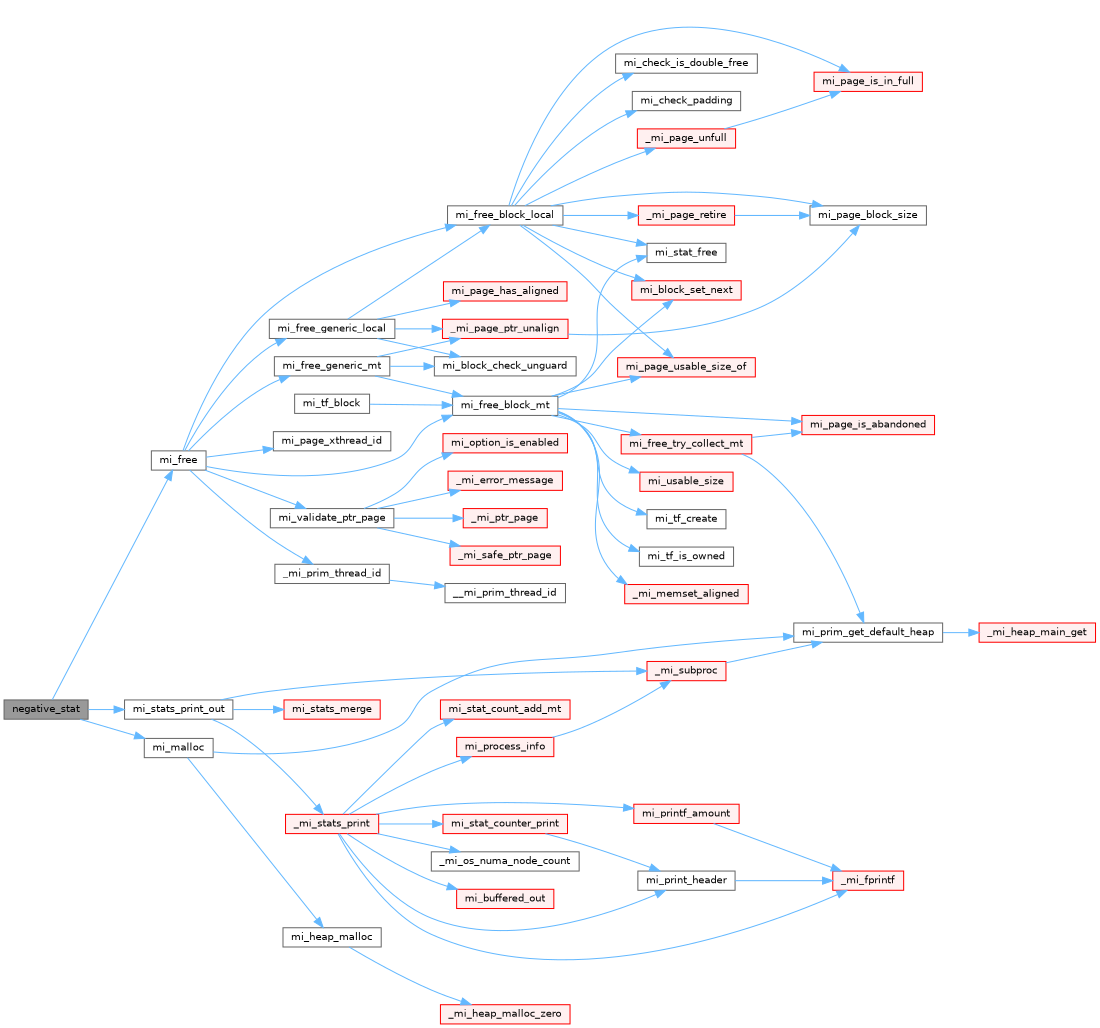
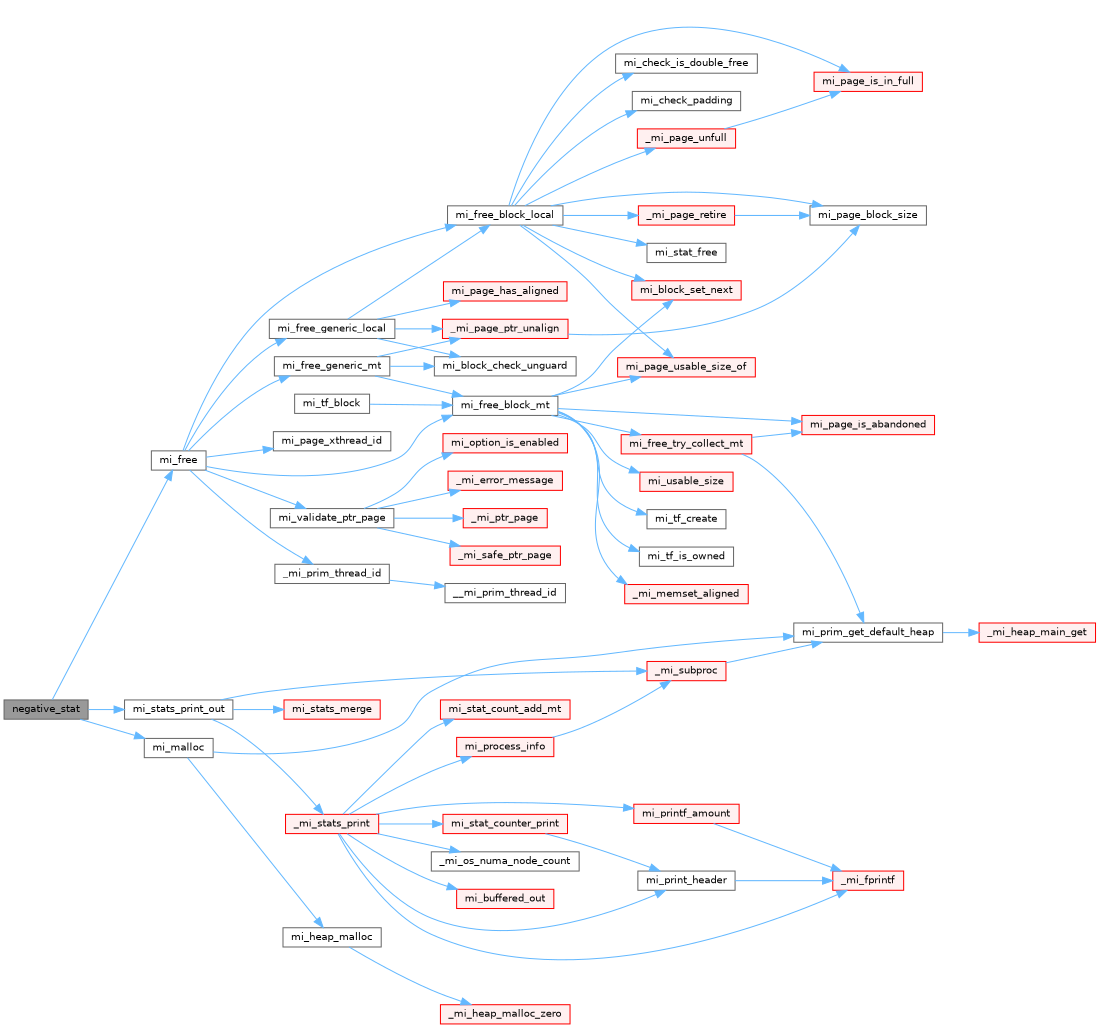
edge "mi_free_block_mt" -> "mi_stat_free": removed
